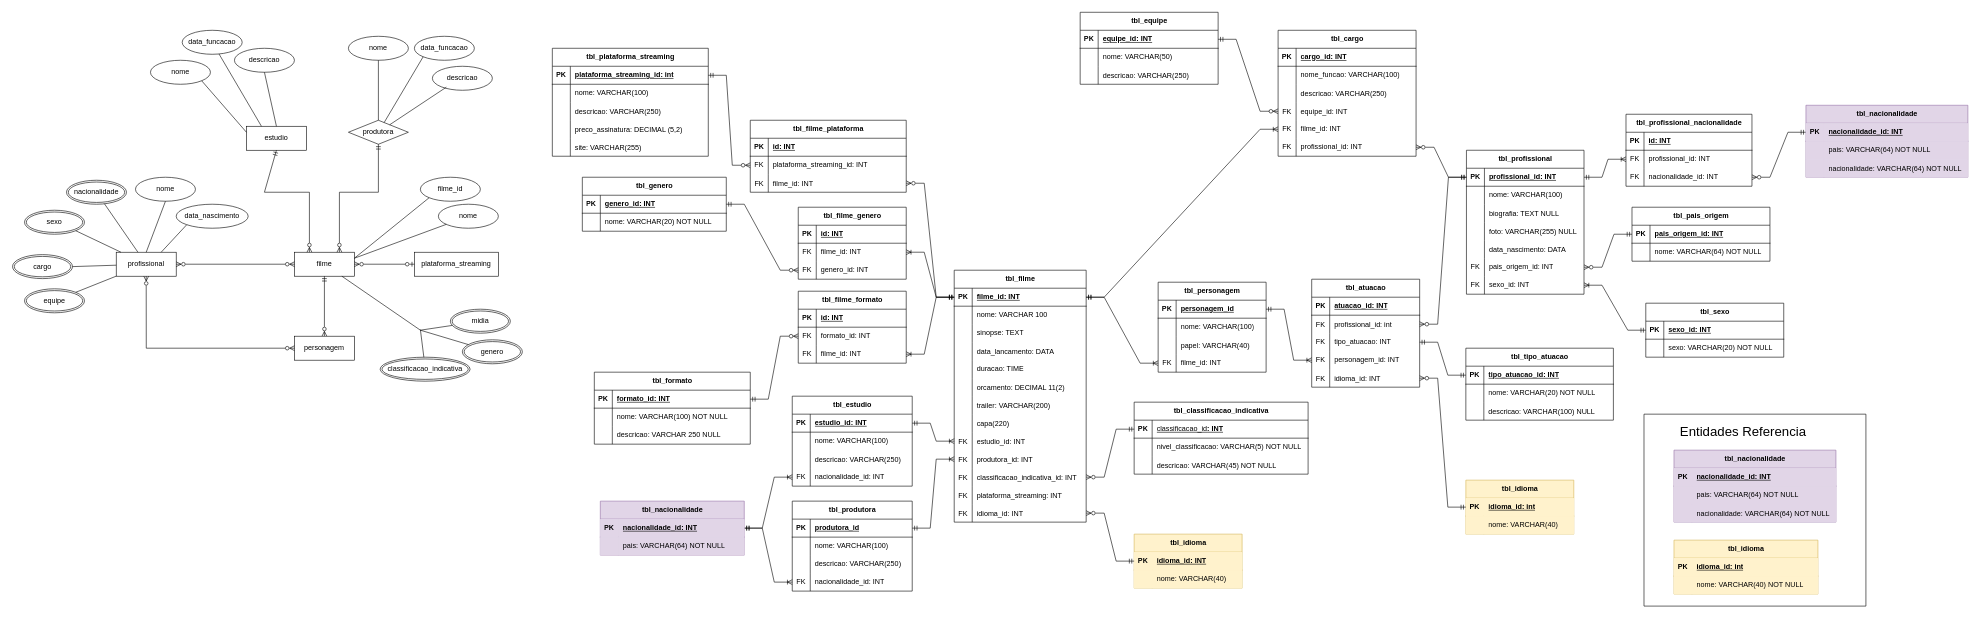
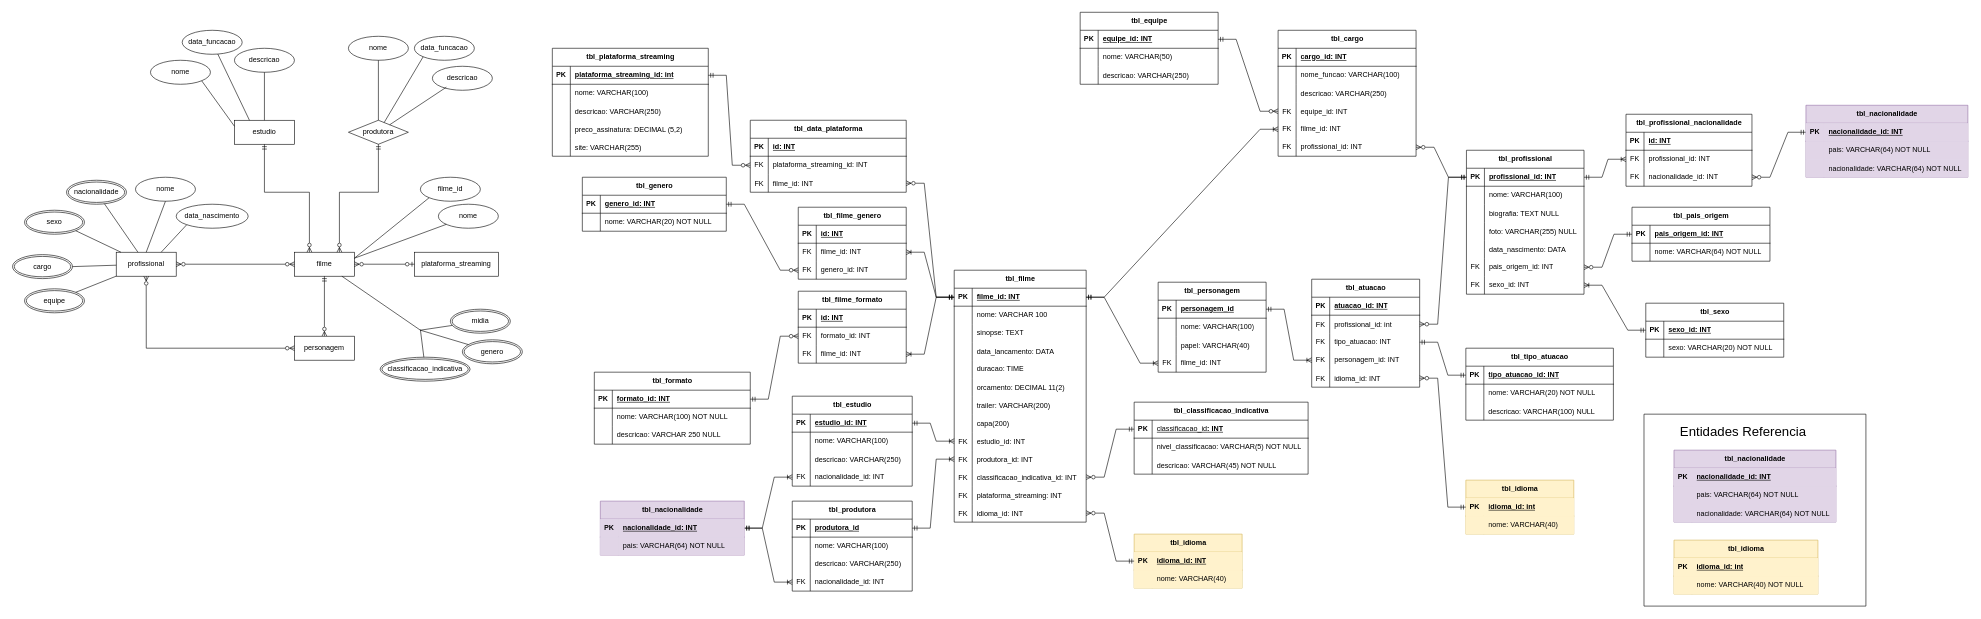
node "tbl_filme_plataforma": label "tbl_filme_plataforma" -> "tbl_data_plataforma"
node "estudio": moved (276, 138) -> (264, 132)
node "capa(220)": label "capa(220)" -> "capa(200)"
